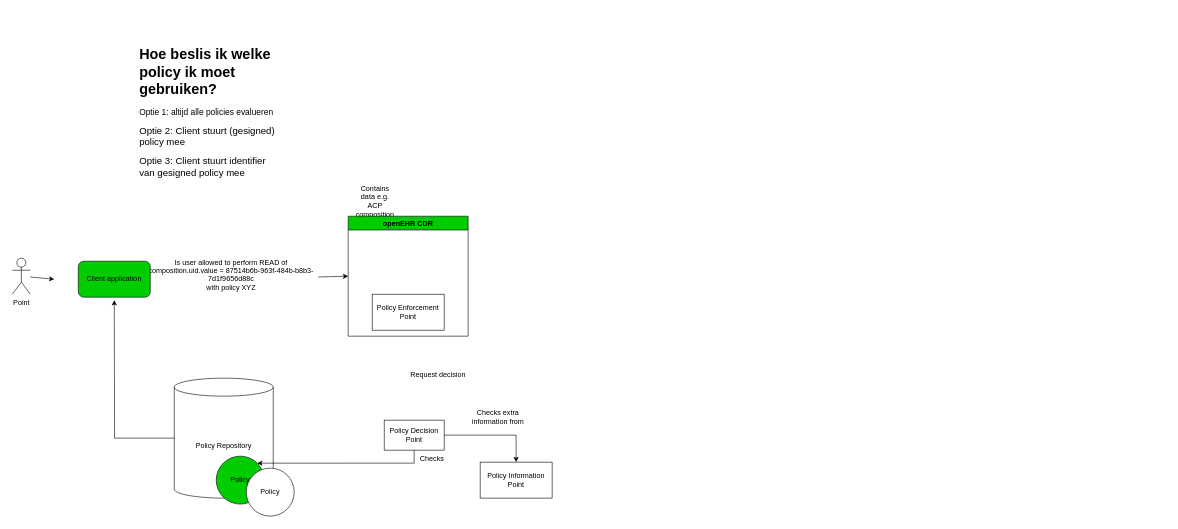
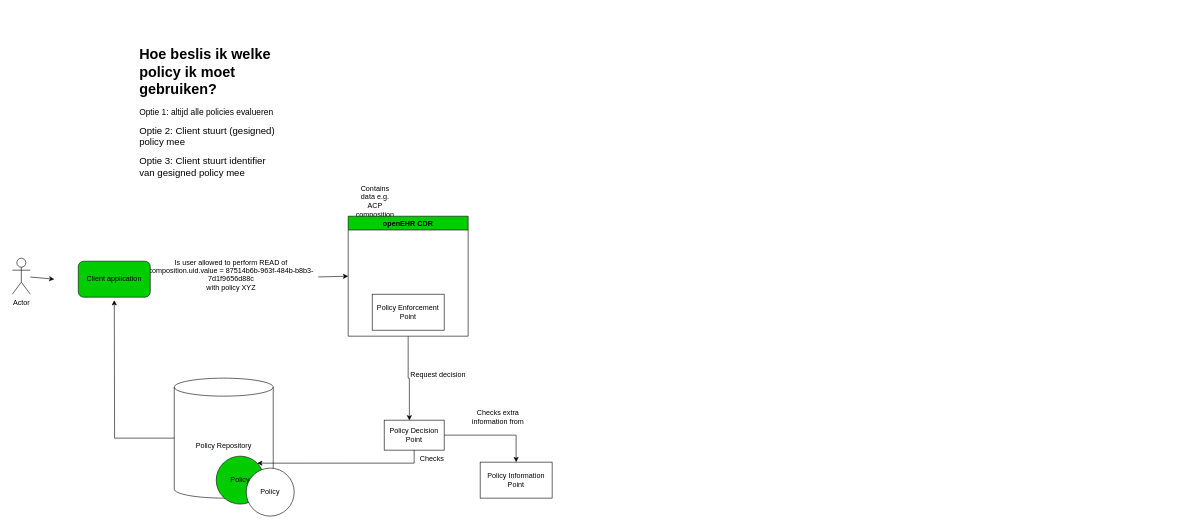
node "Point": label "Point" -> "Actor"
edge "openEHR CDR" -> "Policy Decision Point": added
